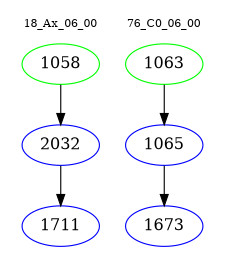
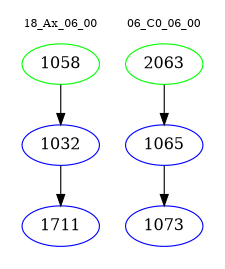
cluster "76_C0_06_00": label "76_C0_06_00" -> "06_C0_06_00"
node "1063": label "1063" -> "2063"
node "2032": label "2032" -> "1032"
node "1673": label "1673" -> "1073"
